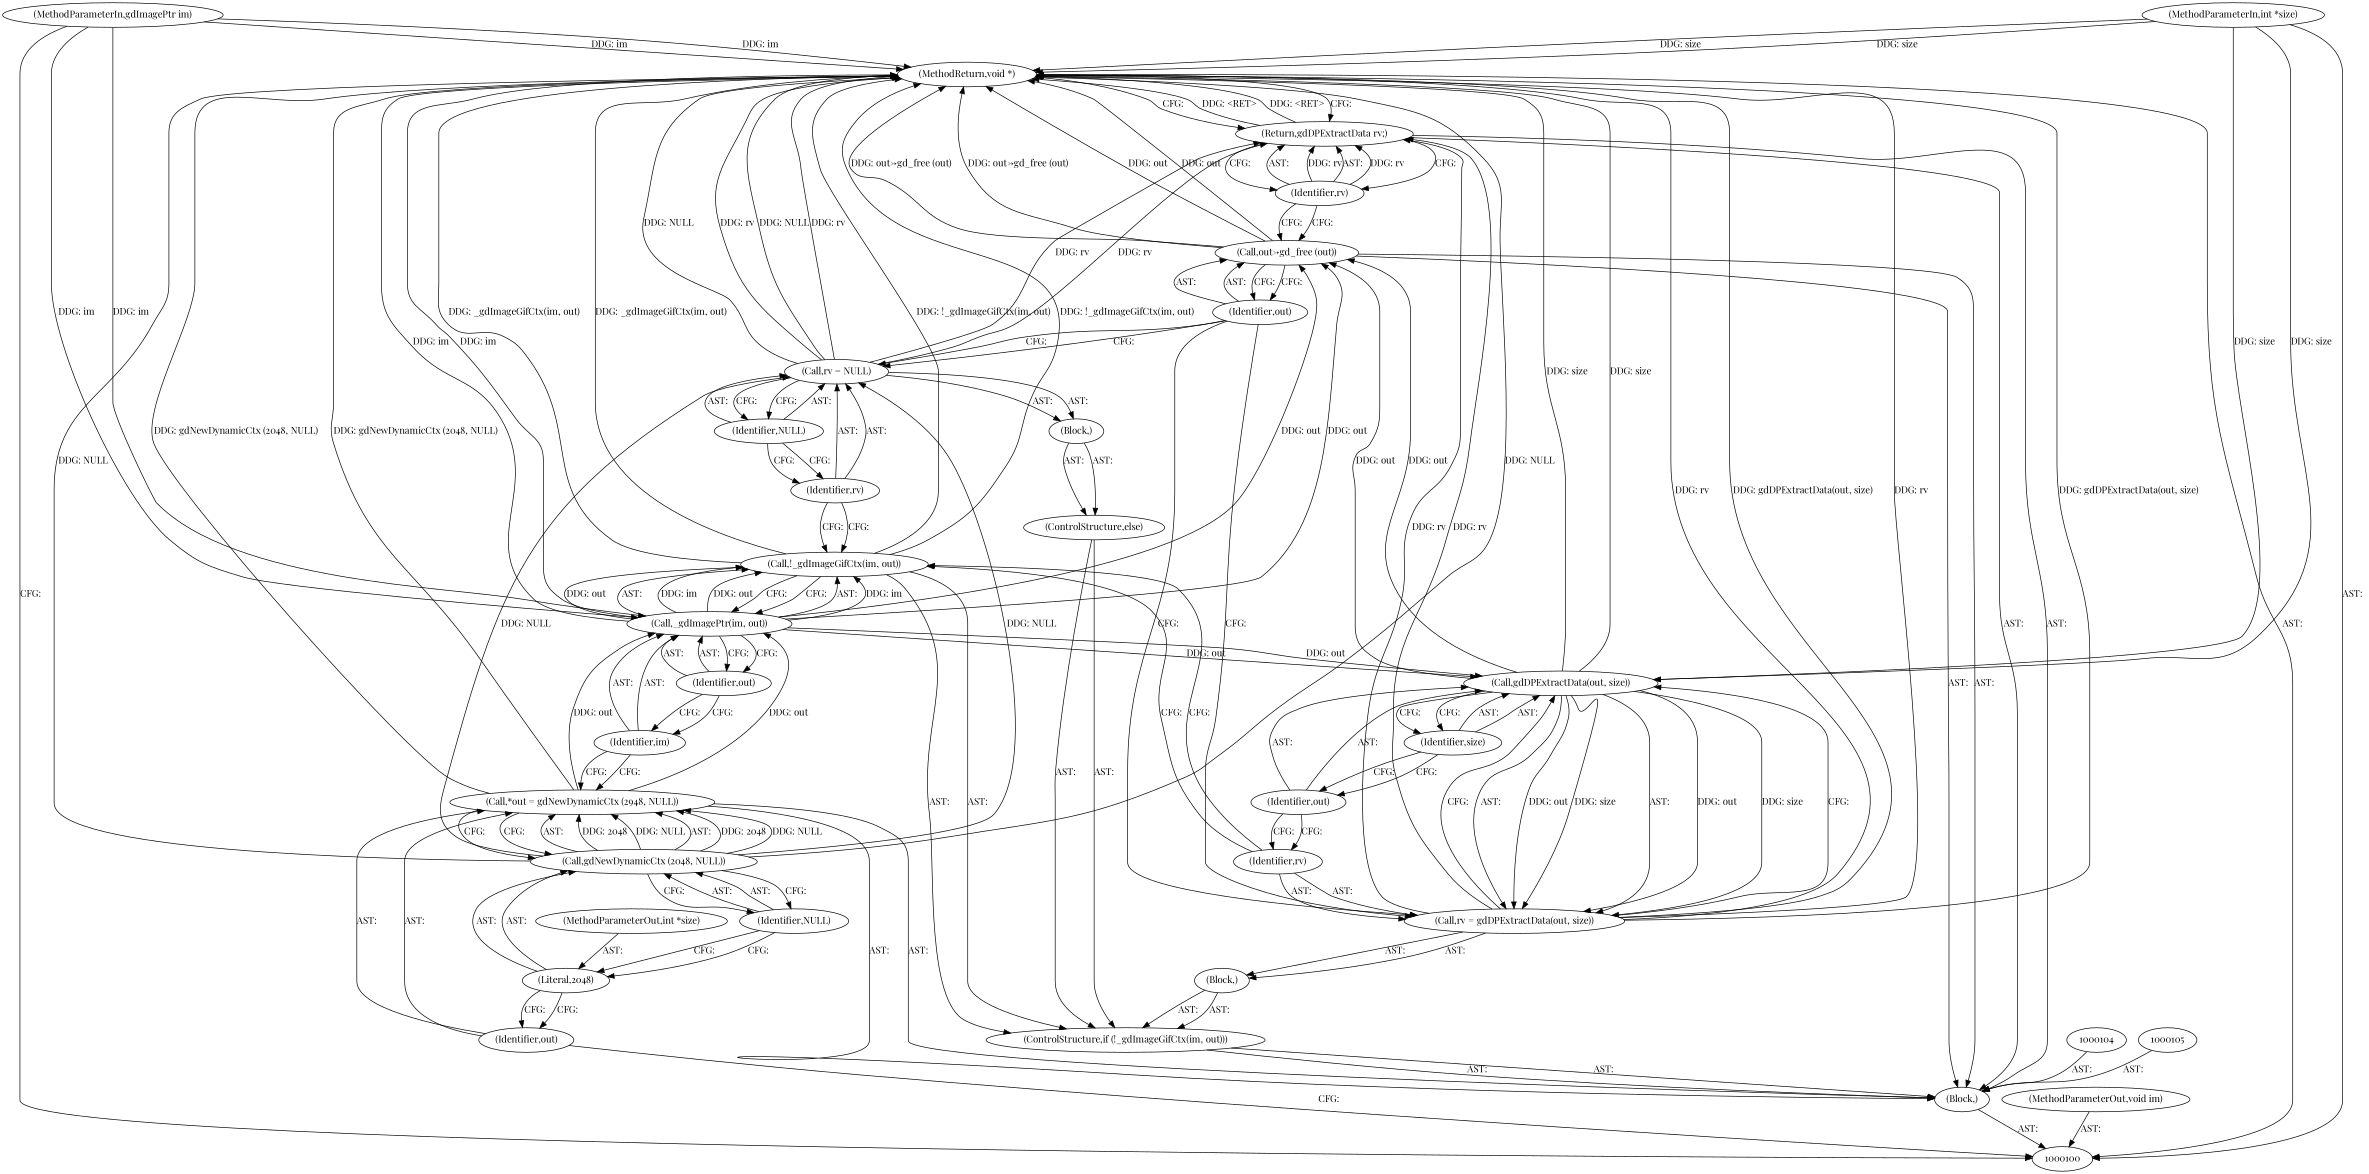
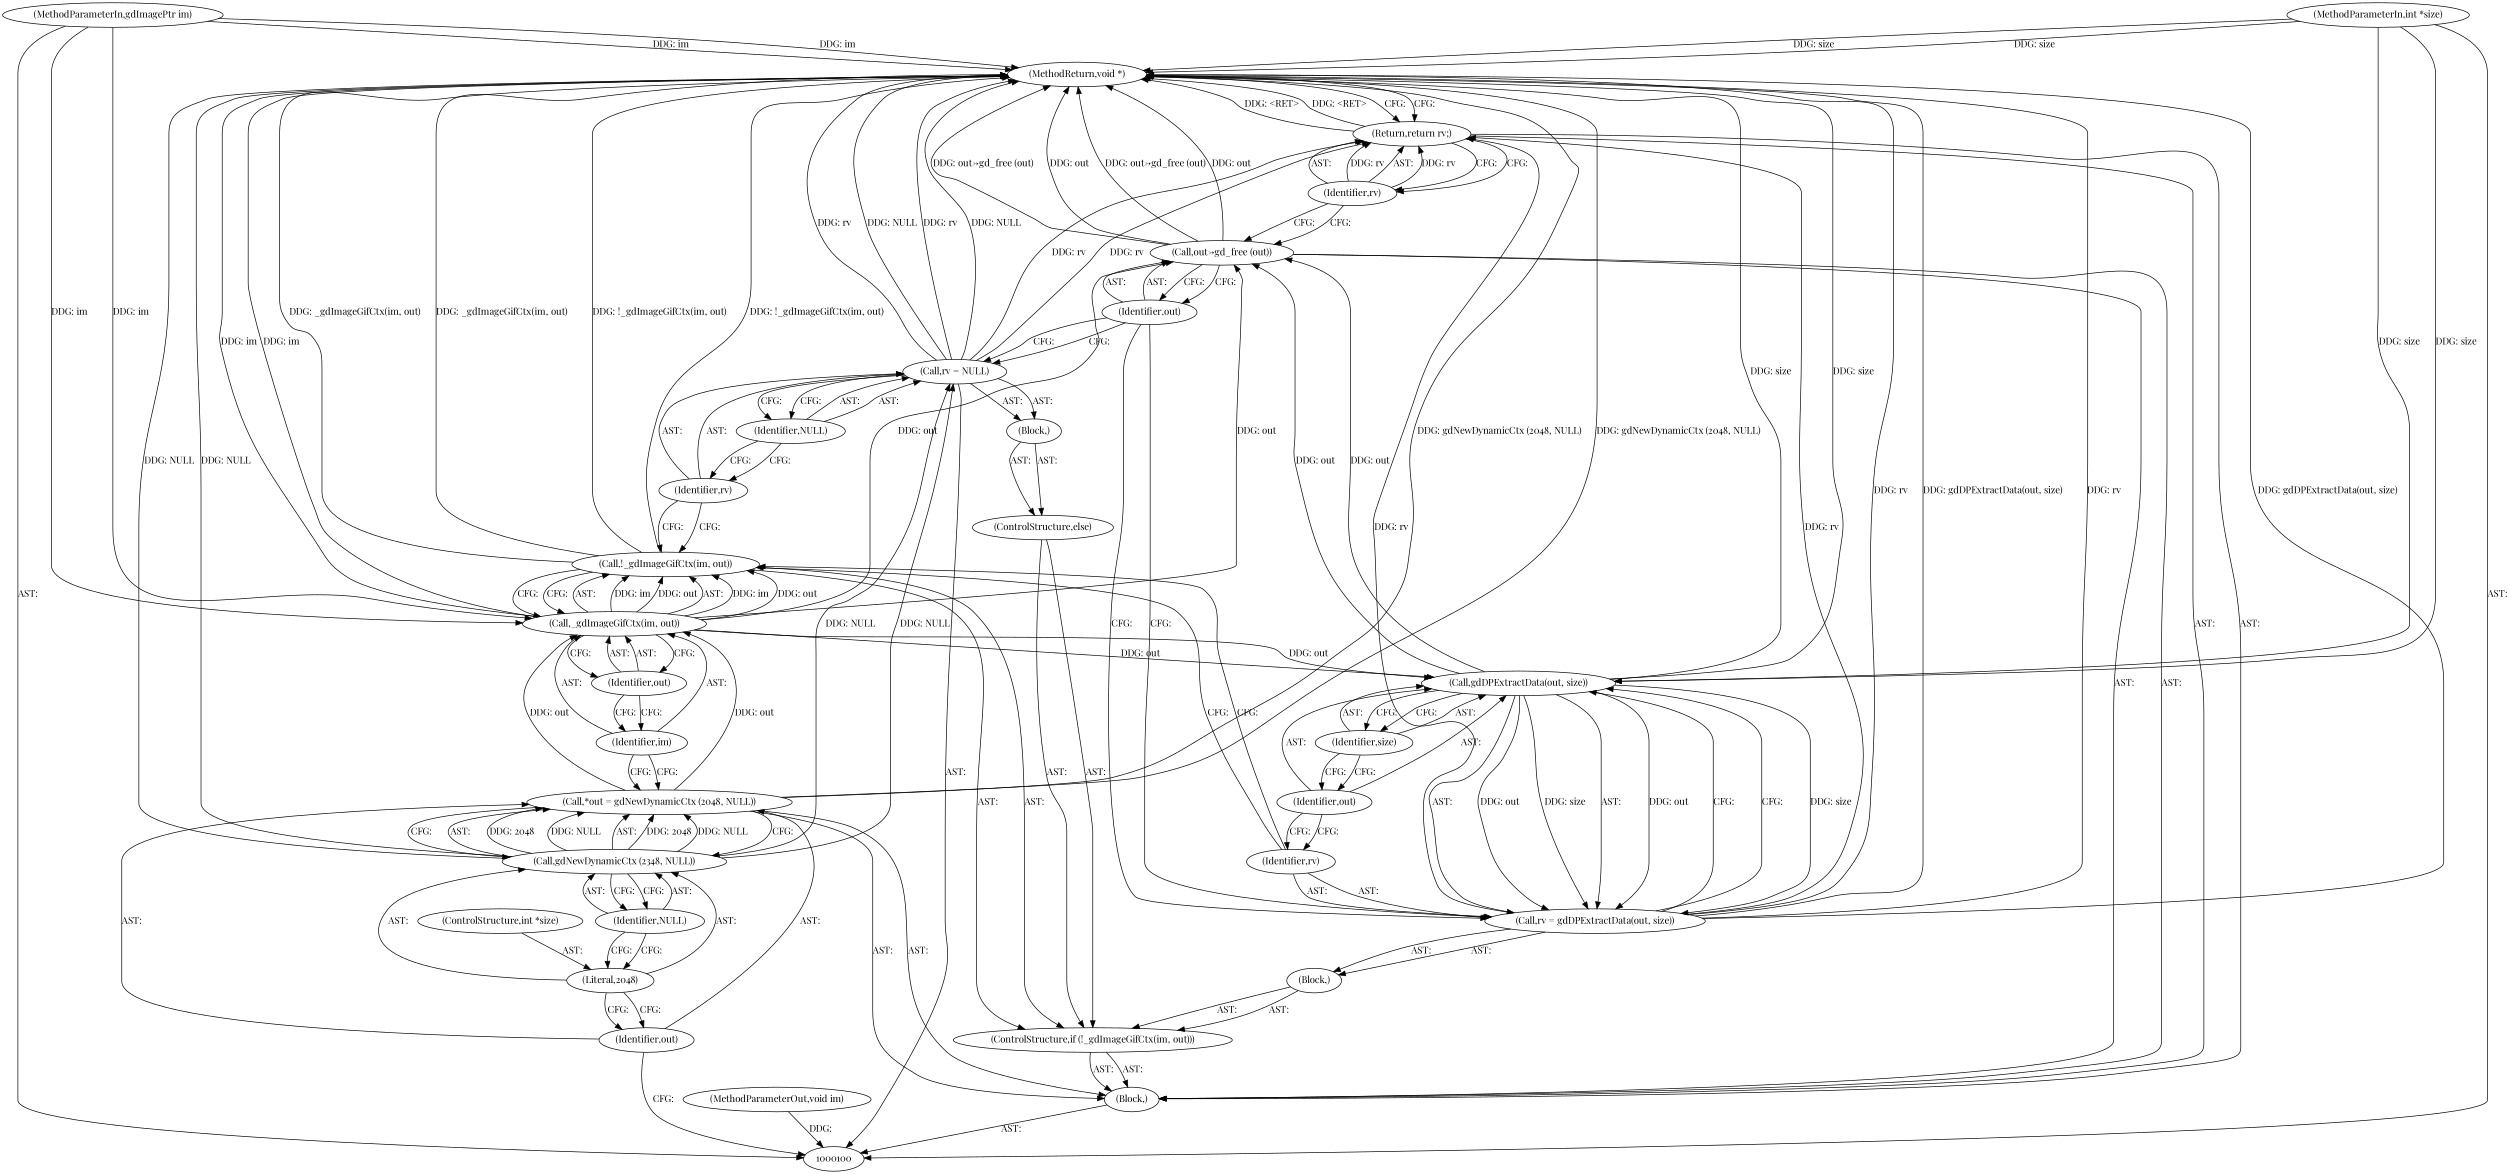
node "(Return,gdDPExtractData rv;)": label "(Return,gdDPExtractData rv;)" -> "(Return,return rv;)"
edge "(MethodReturn,void *)" -> "1000100": now "(Call,rv = NULL)" -> "1000100"
edge "(MethodParameterIn,gdImagePtr im)" -> "1000100": label "CFG: " -> "AST: "
node "(Call,_gdImagePtr(im, out))": label "(Call,_gdImagePtr(im, out))" -> "(Call,_gdImageGifCtx(im, out))"
node "(Call,*out = gdNewDynamicCtx (2948, NULL))": label "(Call,*out = gdNewDynamicCtx (2948, NULL))" -> "(Call,*out = gdNewDynamicCtx (2048, NULL))"
node "(Call,gdNewDynamicCtx (2048, NULL))": label "(Call,gdNewDynamicCtx (2048, NULL))" -> "(Call,gdNewDynamicCtx (2348, NULL))"
node "(MethodParameterOut,int *size)": label "(MethodParameterOut,int *size)" -> "(ControlStructure,int *size)"
node "1000104": removed
node "1000105": removed
edge "(MethodParameterOut,void im)" -> "1000100": label "AST: " -> "DDG: "
